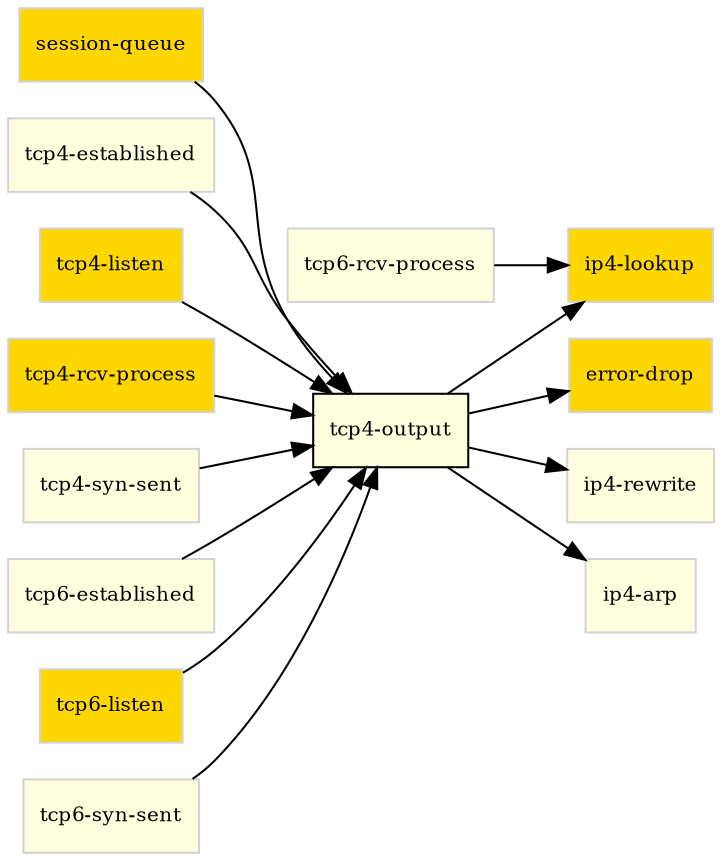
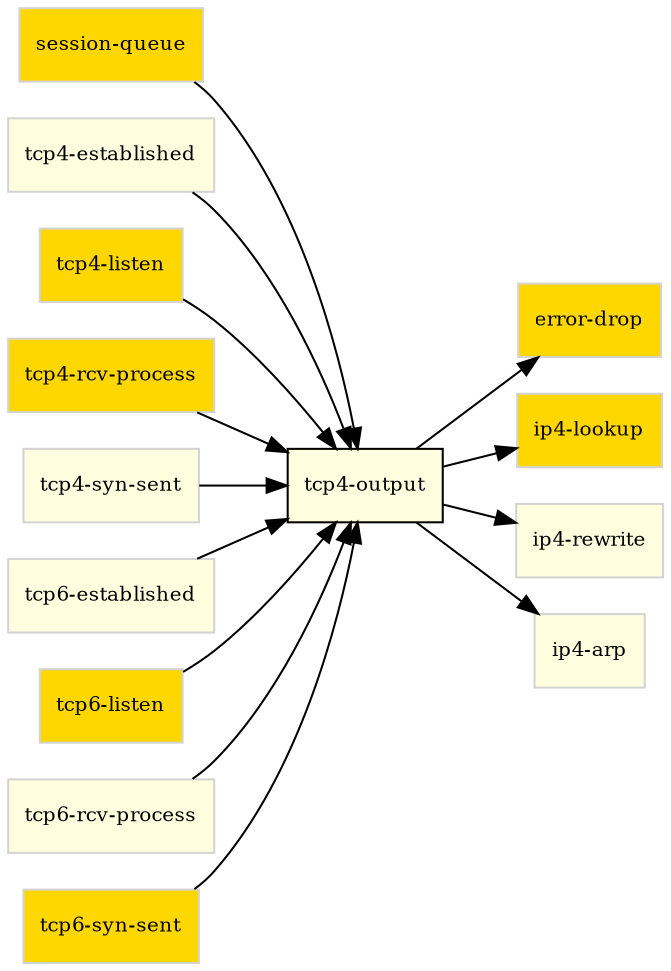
edge "tcp6-rcv-process" -> "ip4-lookup": now "tcp6-rcv-process" -> "tcp4-output"
node "tcp6-syn-sent": fillcolor lightyellow -> gold
